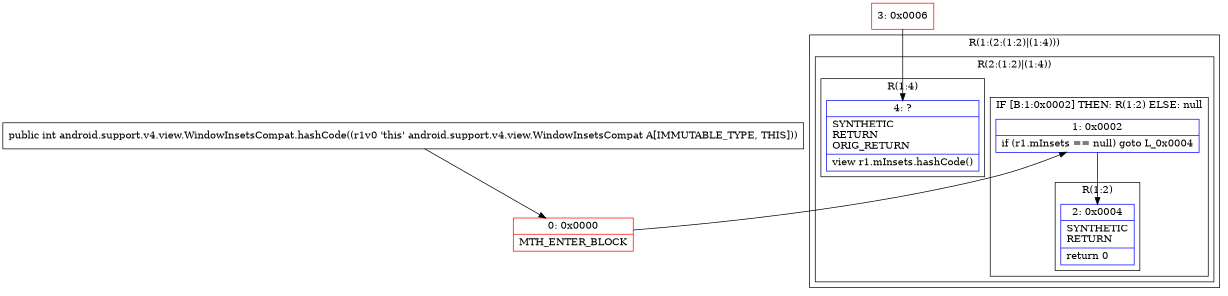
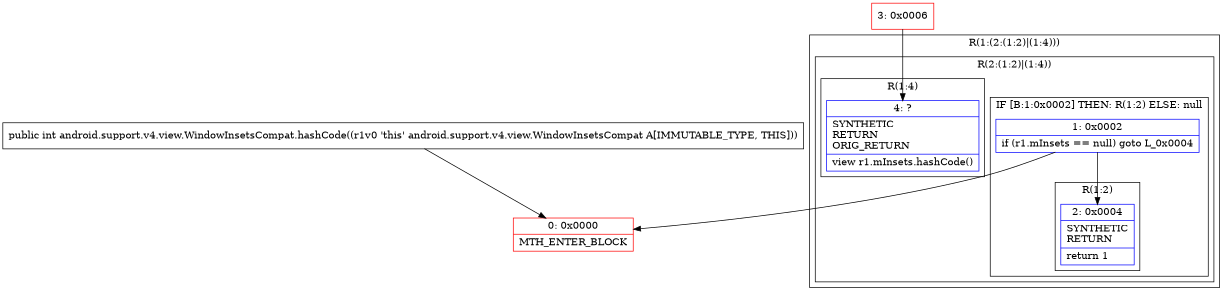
edge "0: 0x0000" -> "1: 0x0002": reversed
node "2: 0x0004": text "return 0" -> "return 1"
